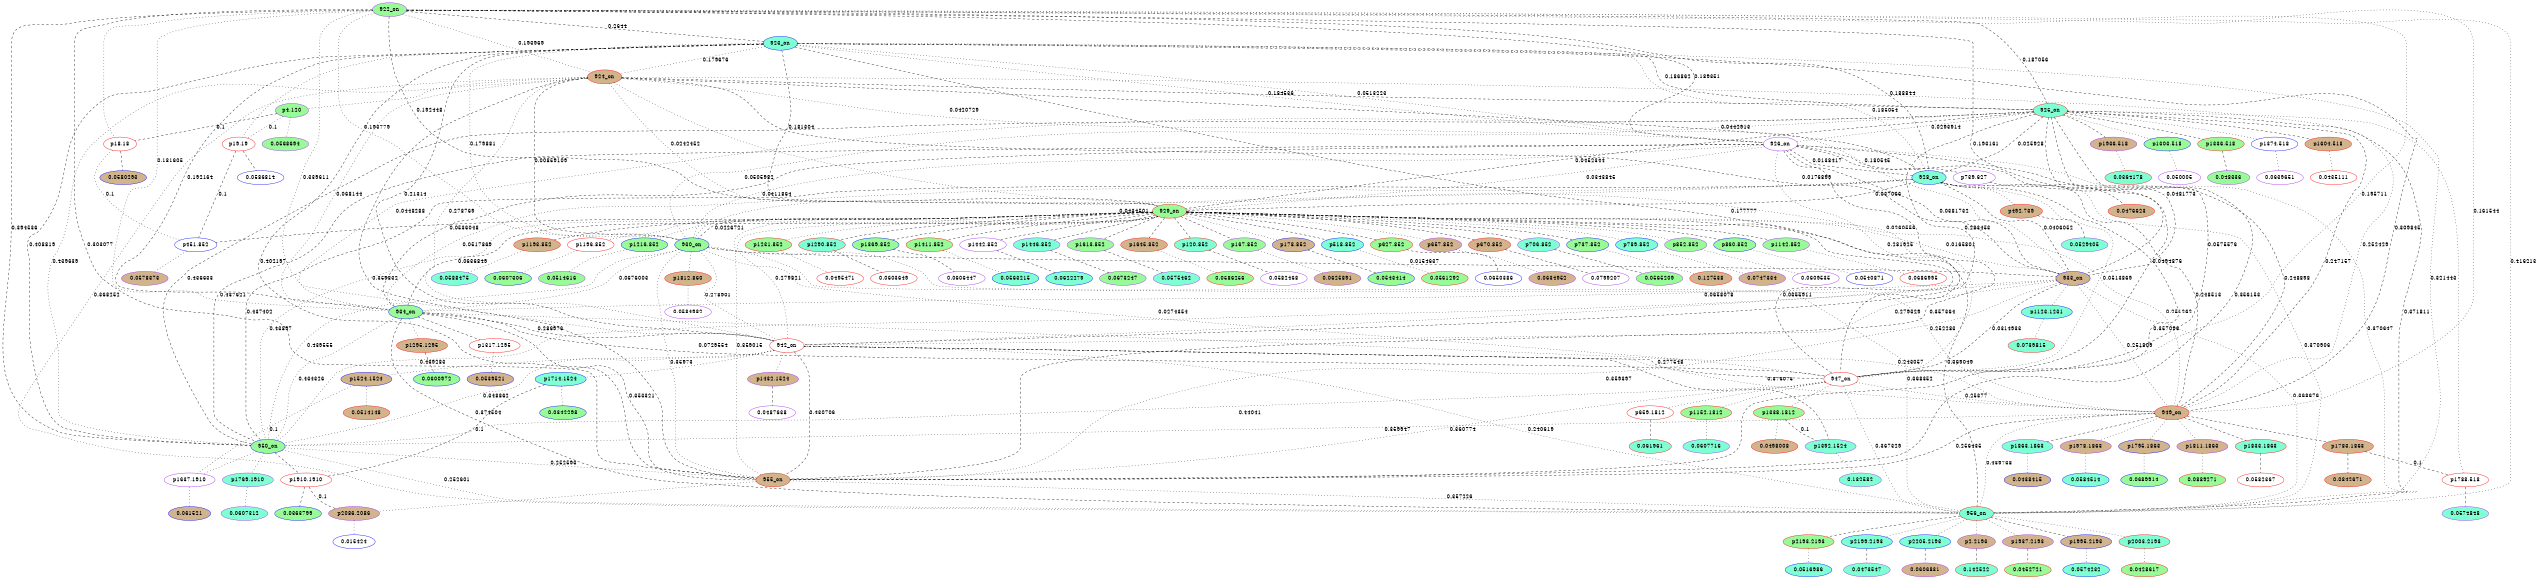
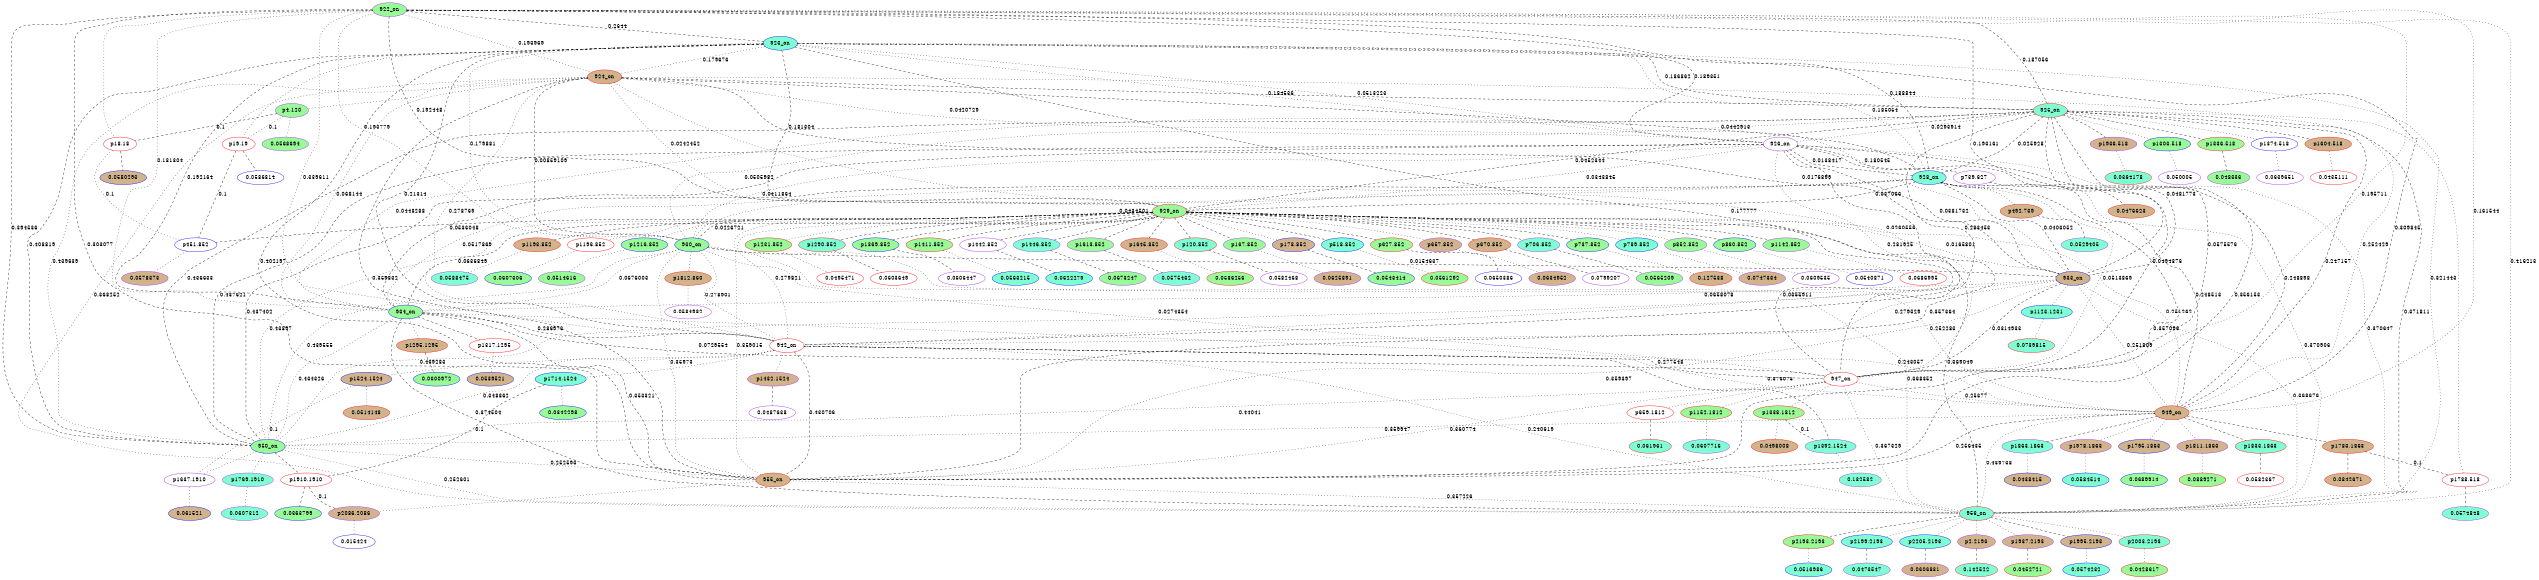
edge "922_on" -- "934_on": label "0.181605" -> "0.181304"
